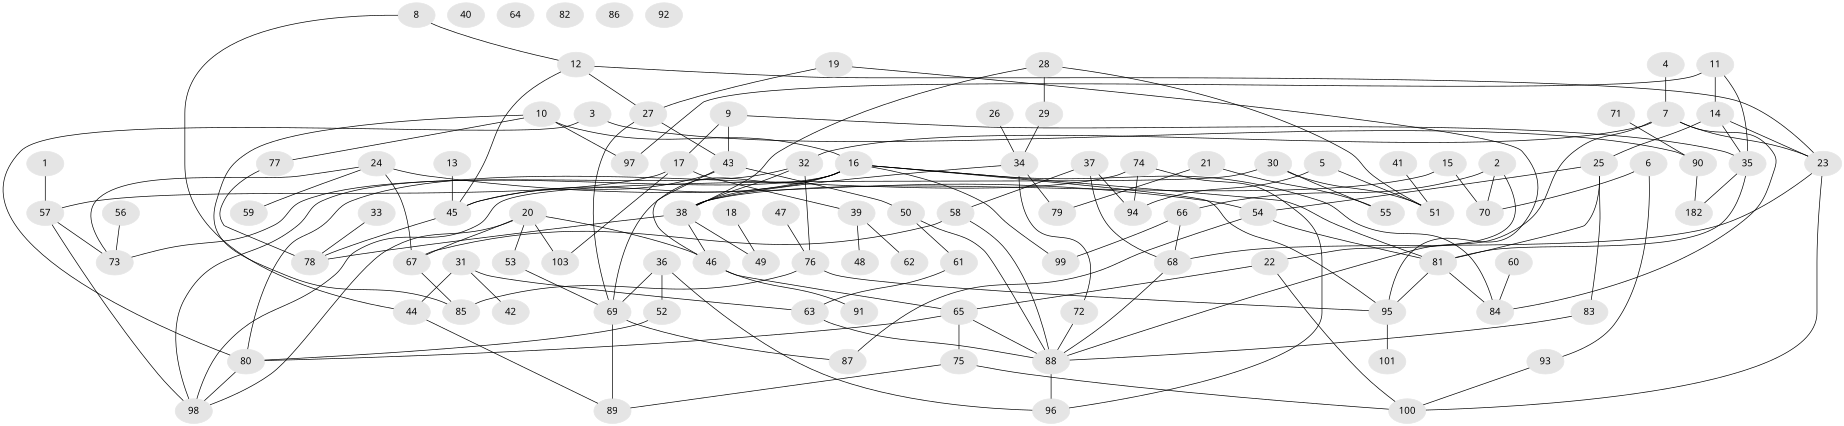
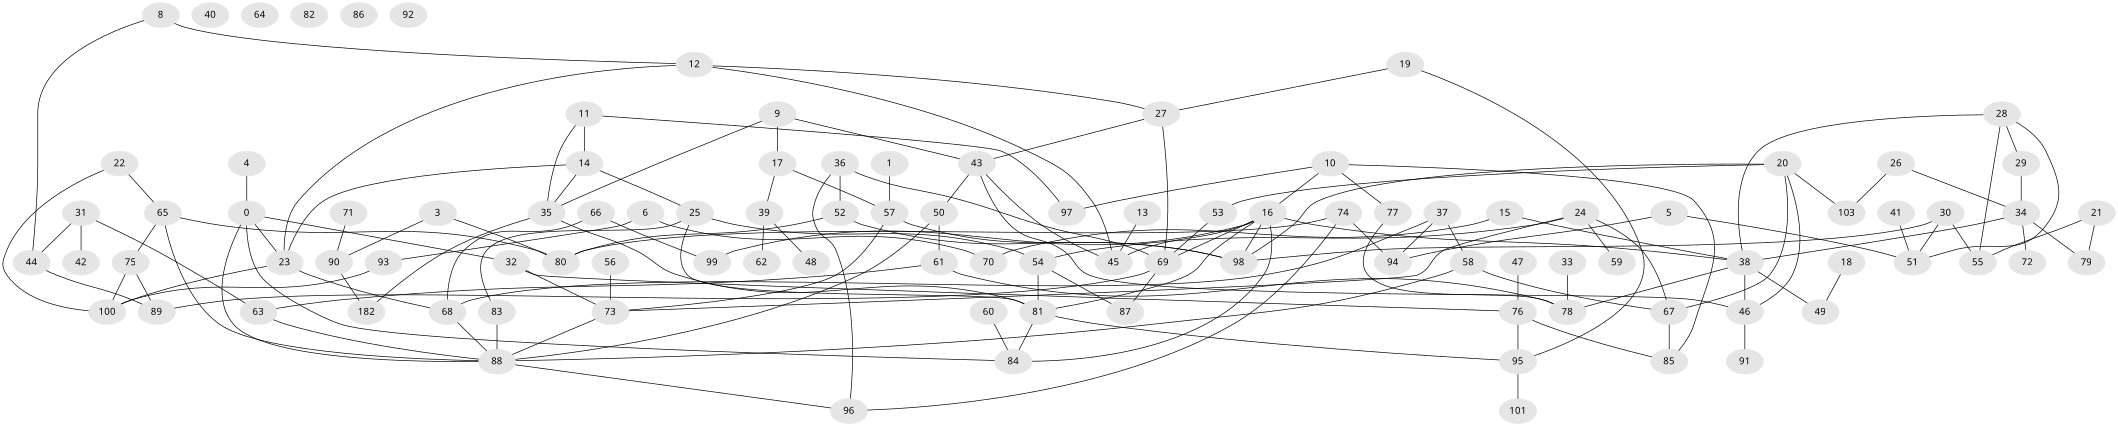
node "7": label "7" -> "0"
node "2": removed
edge "32" -- "38": removed
edge "28" -- "55": added
edge "17" -- "103": now "26" -- "103"
edge "16" -- "95": removed
edge "45" -- "78": now "61" -- "78"
edge "46" -- "65": removed
edge "72" -- "88": now "73" -- "88"
edge "80" -- "98": now "52" -- "98"
